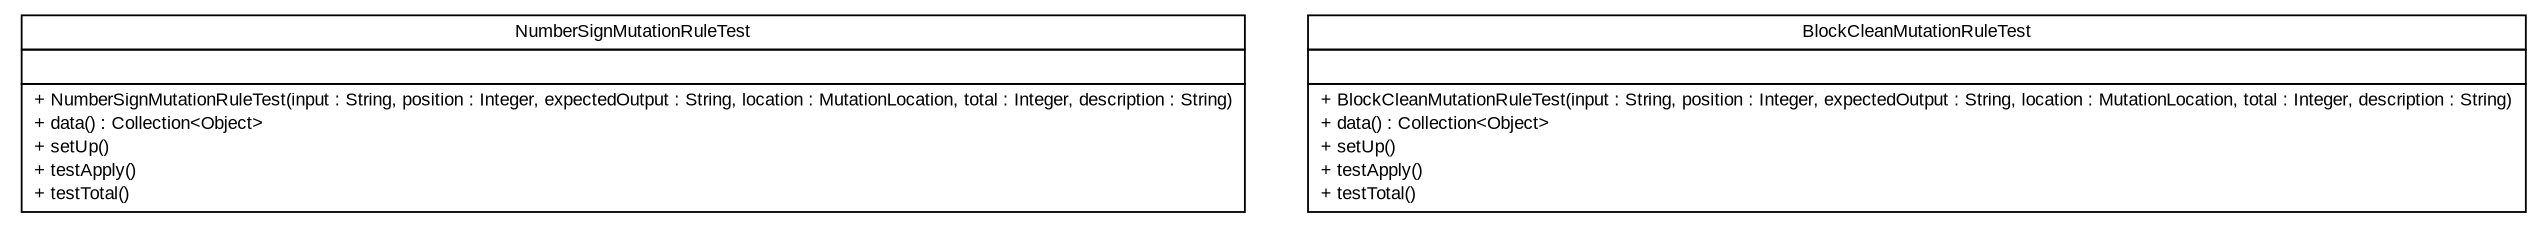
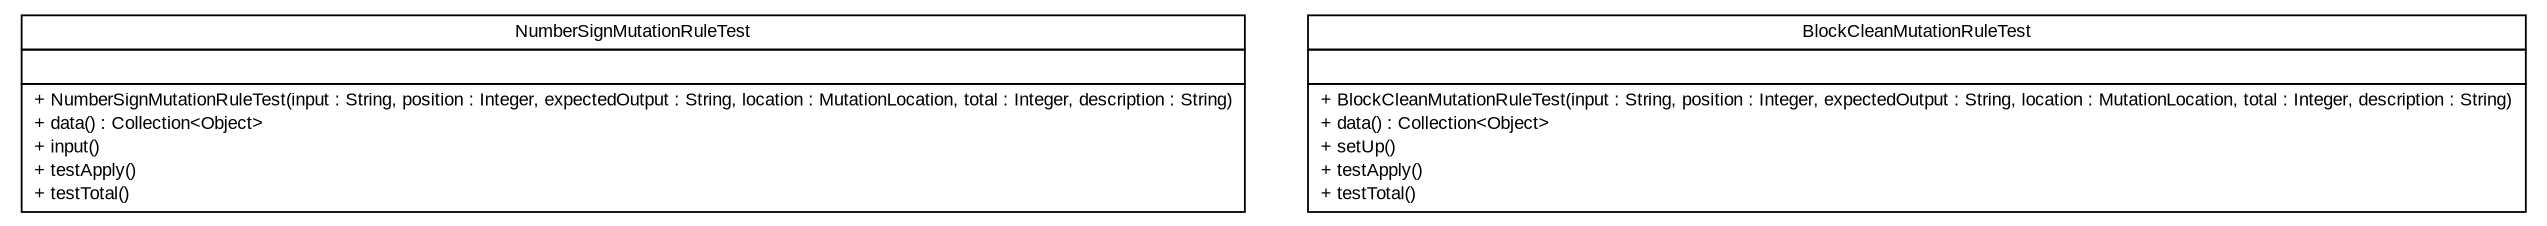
node "NumberSignMutationRuleTest": text "+ setUp()" -> "+ input()"
